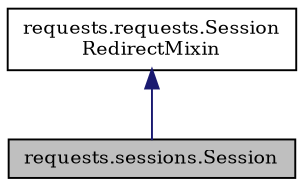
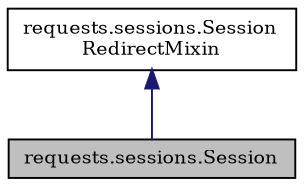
node "requests.requests.Session RedirectMixin": label "requests.requests.Session RedirectMixin" -> "requests.sessions.Session RedirectMixin"
